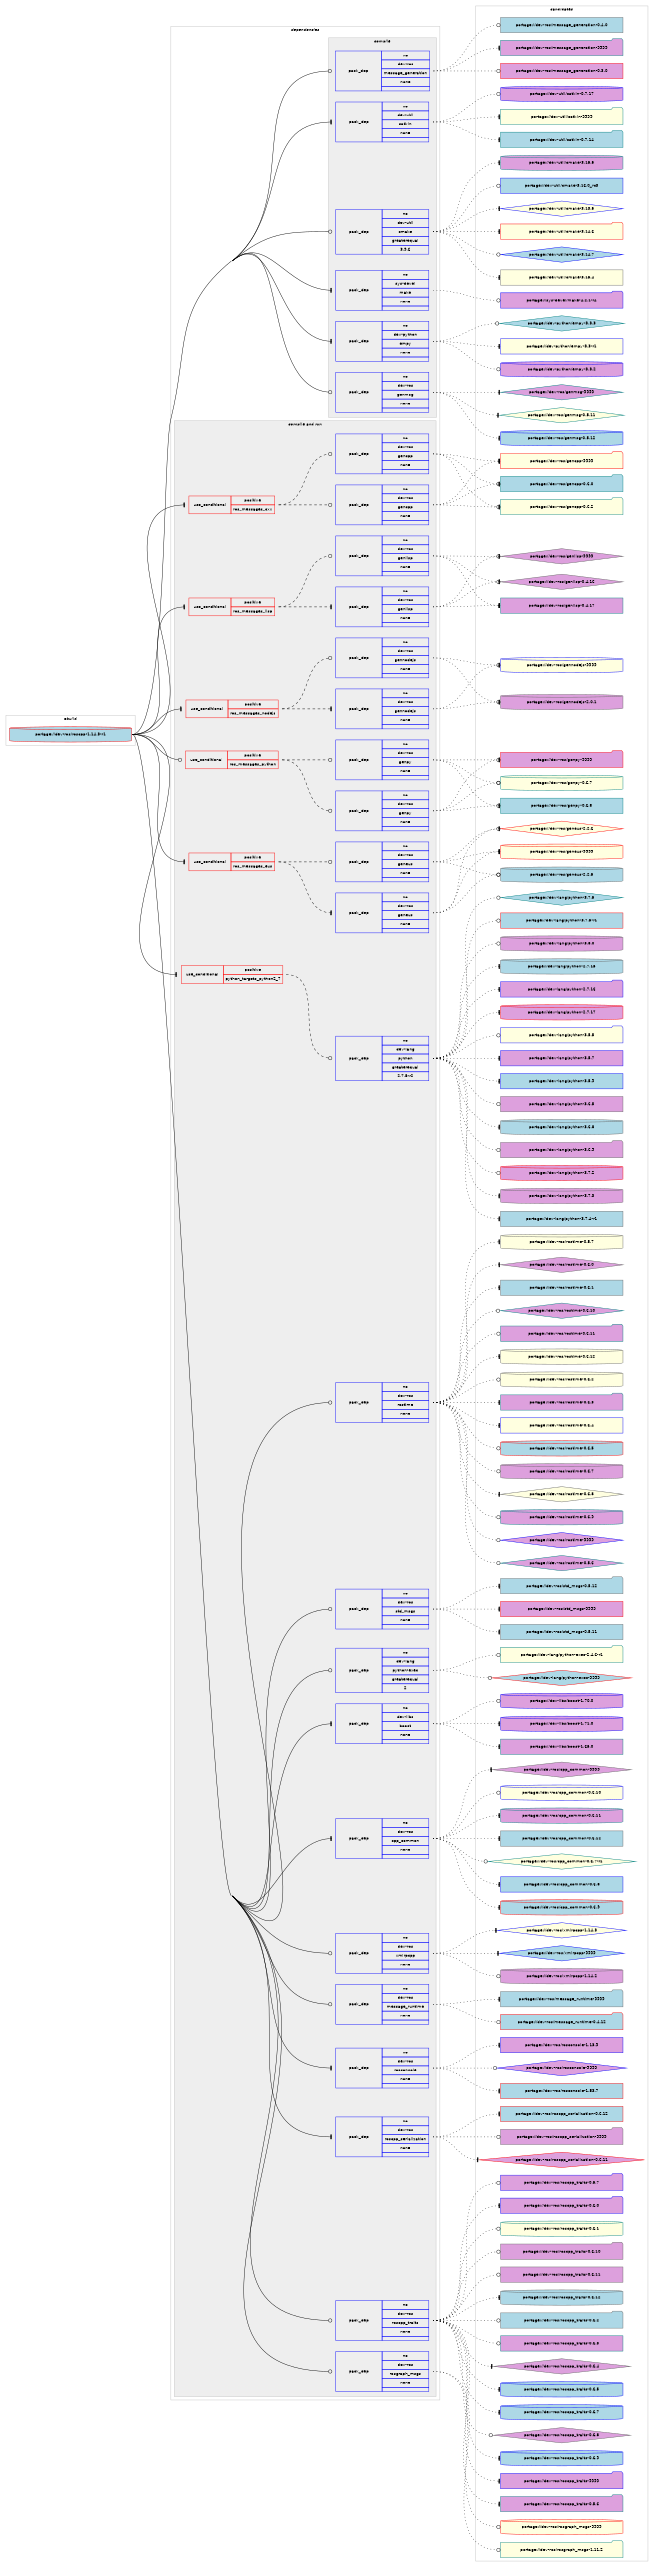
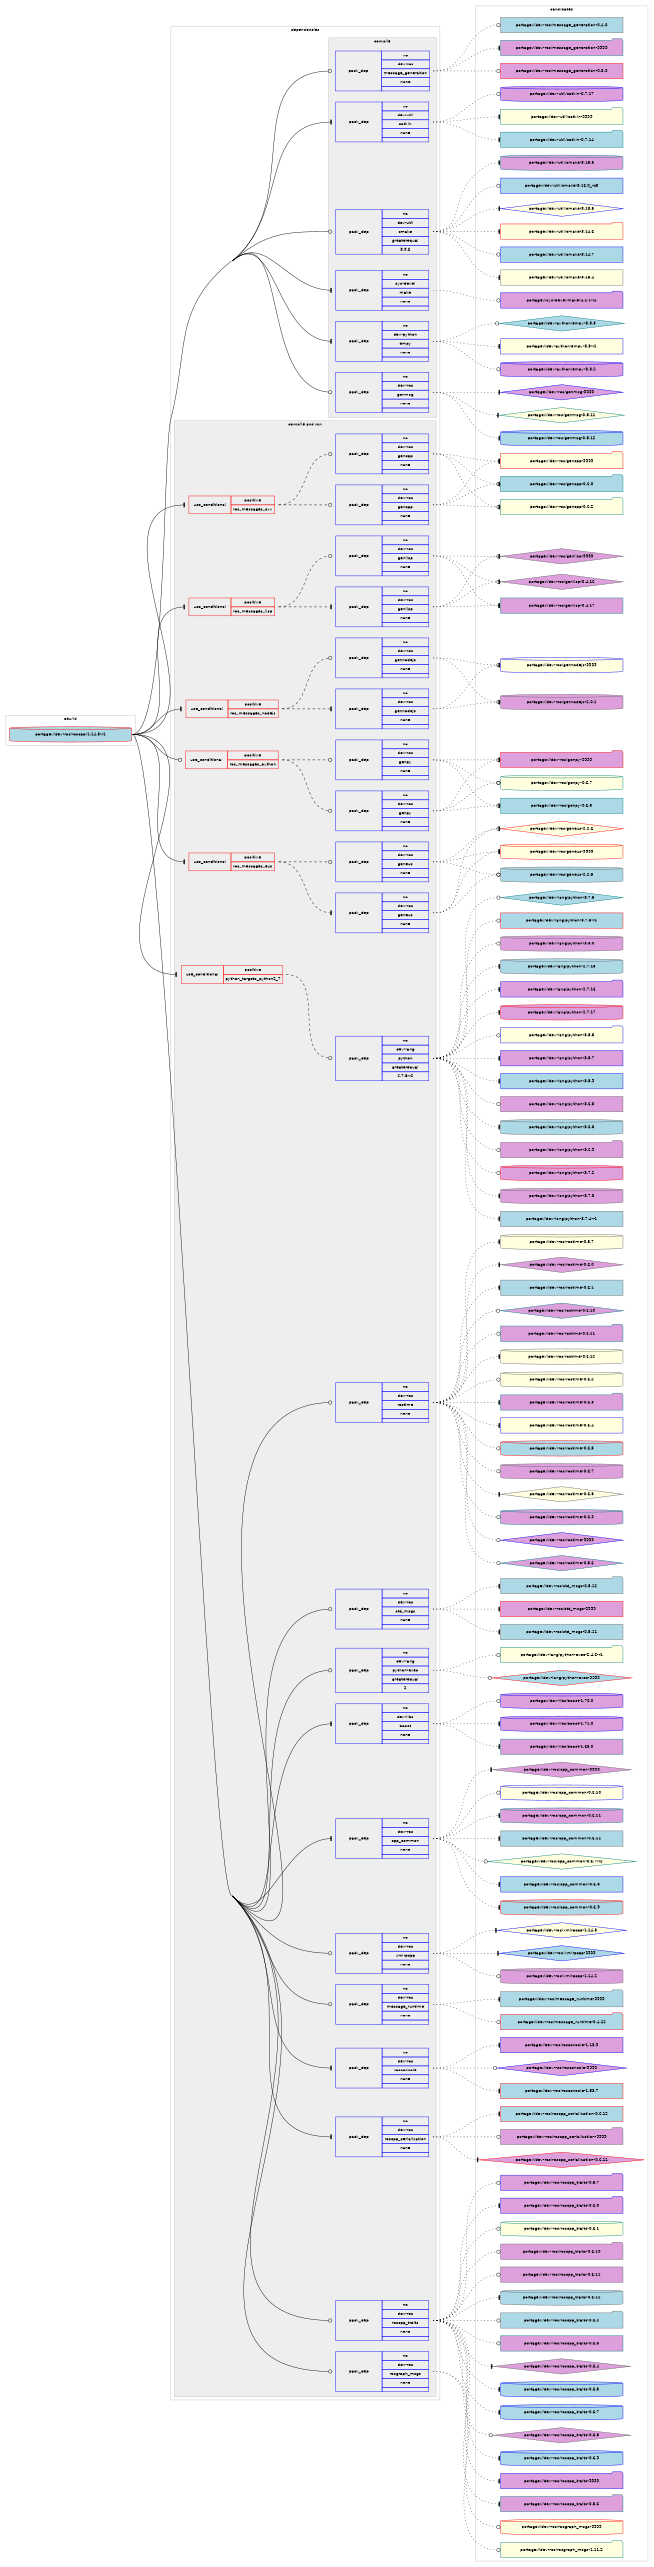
node "portage://dev-util/cmake-3.14.7": shape diamond -> box
node "portage://dev-ros/genmsg-9999": color teal -> blue
